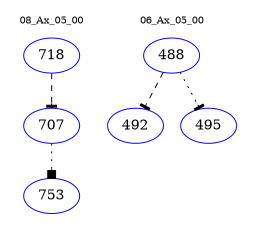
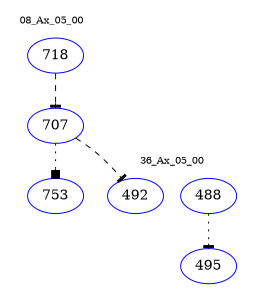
cluster "06_Ax_05_00": label "06_Ax_05_00" -> "36_Ax_05_00"
edge "488" -> "492": now "707" -> "492"
